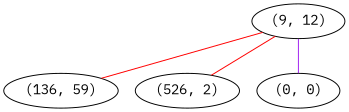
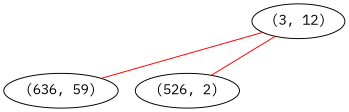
node "(9, 12)": label "(9, 12)" -> "(3, 12)"
node "(136, 59)": label "(136, 59)" -> "(636, 59)"
node "(0, 0)": removed
